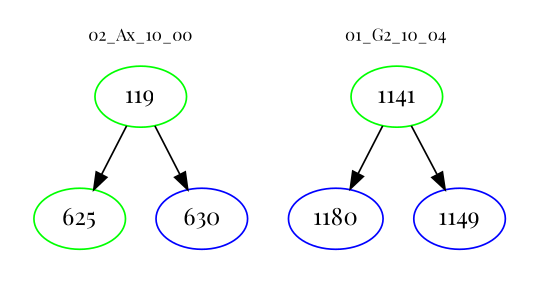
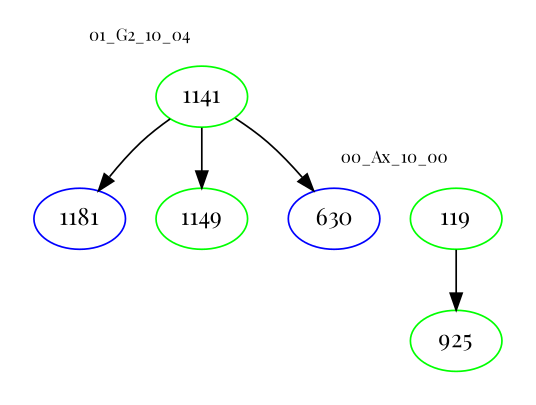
cluster "02_Ax_10_00": label "02_Ax_10_00" -> "00_Ax_10_00"
edge "119" -> "630": now "1141" -> "630"
node "625": label "625" -> "925"
node "1180": label "1180" -> "1181"
node "1149": color blue -> green
